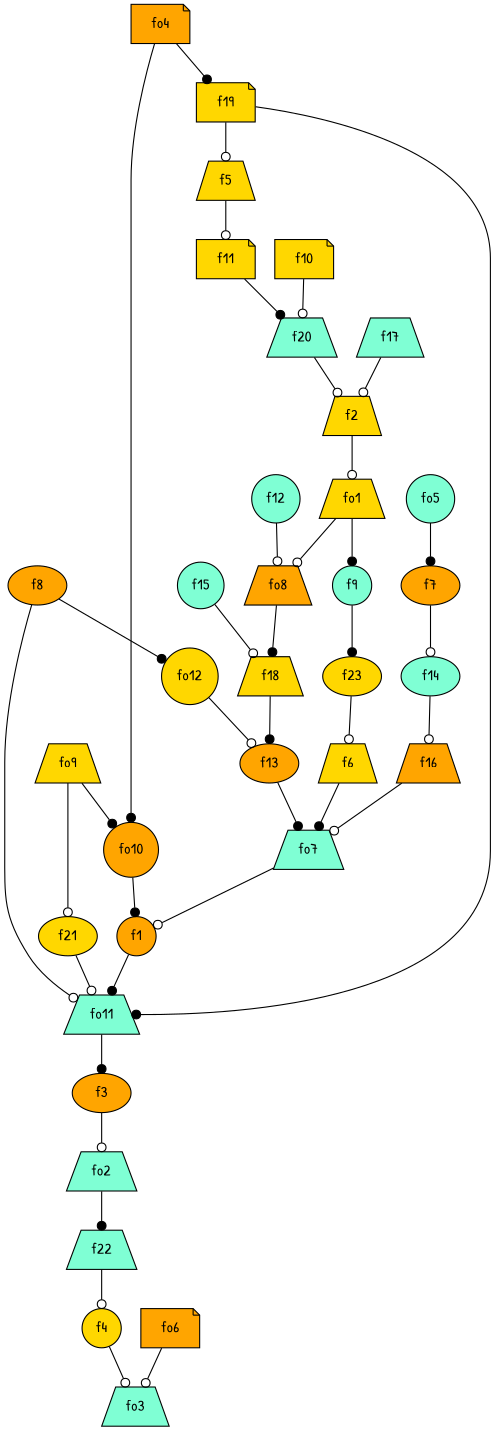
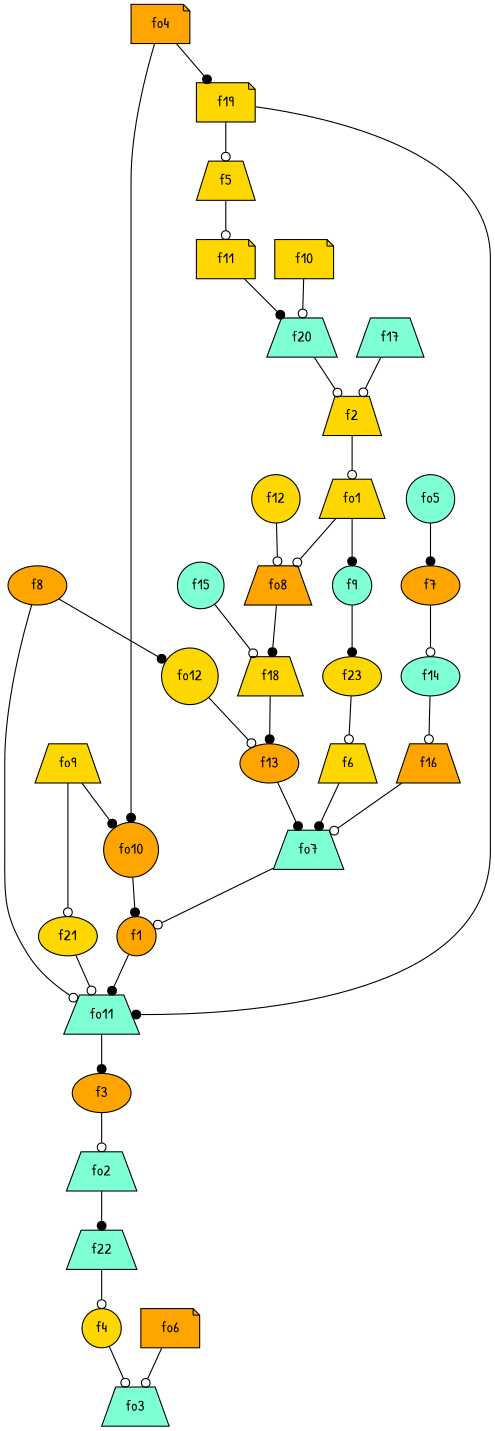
node "f12": fillcolor aquamarine -> gold
